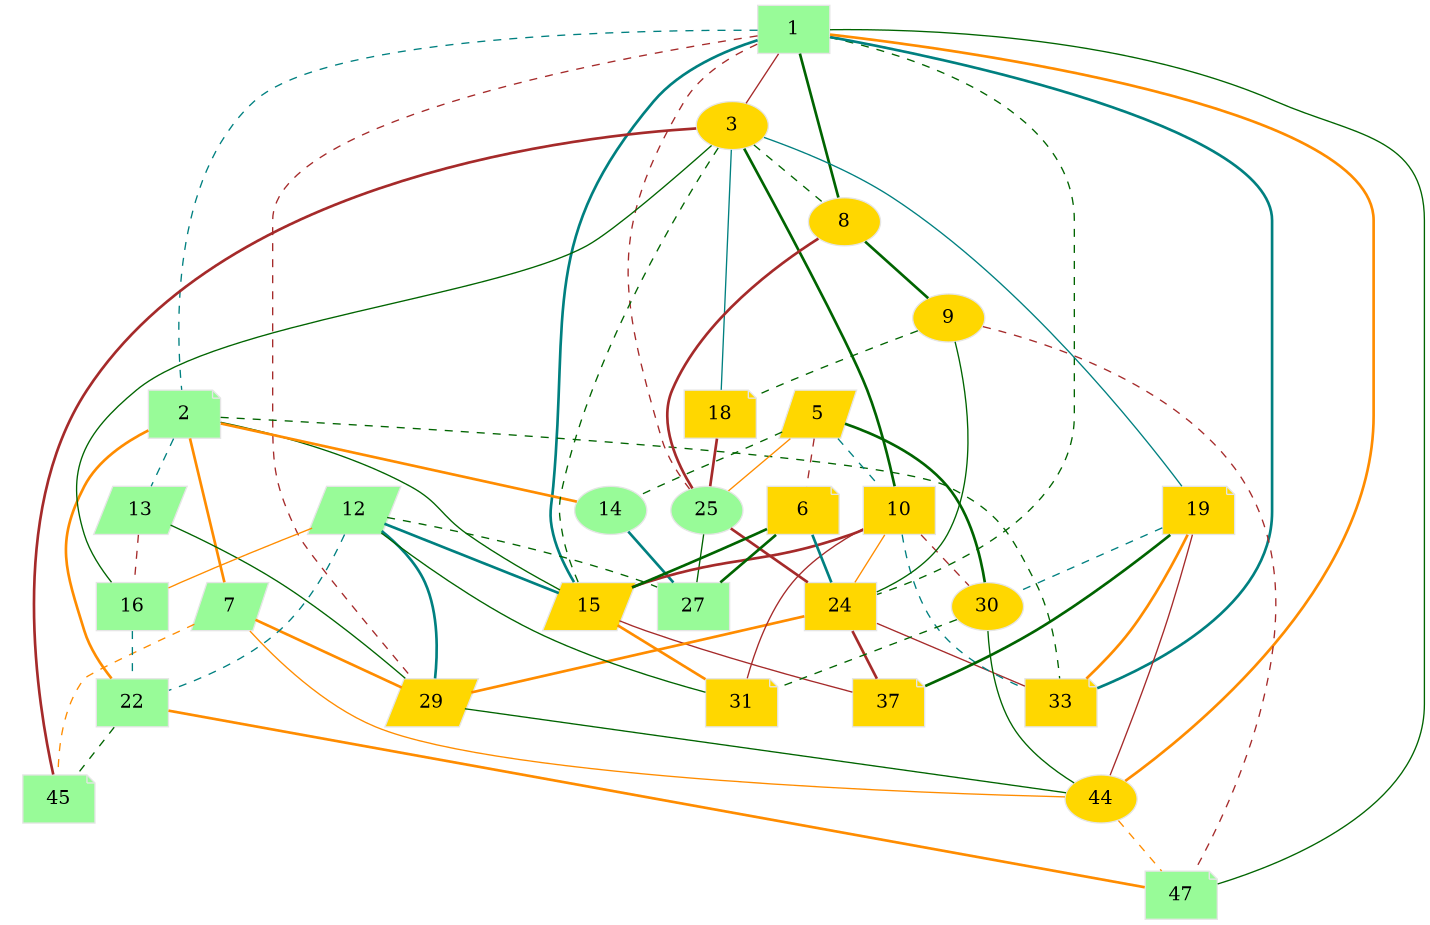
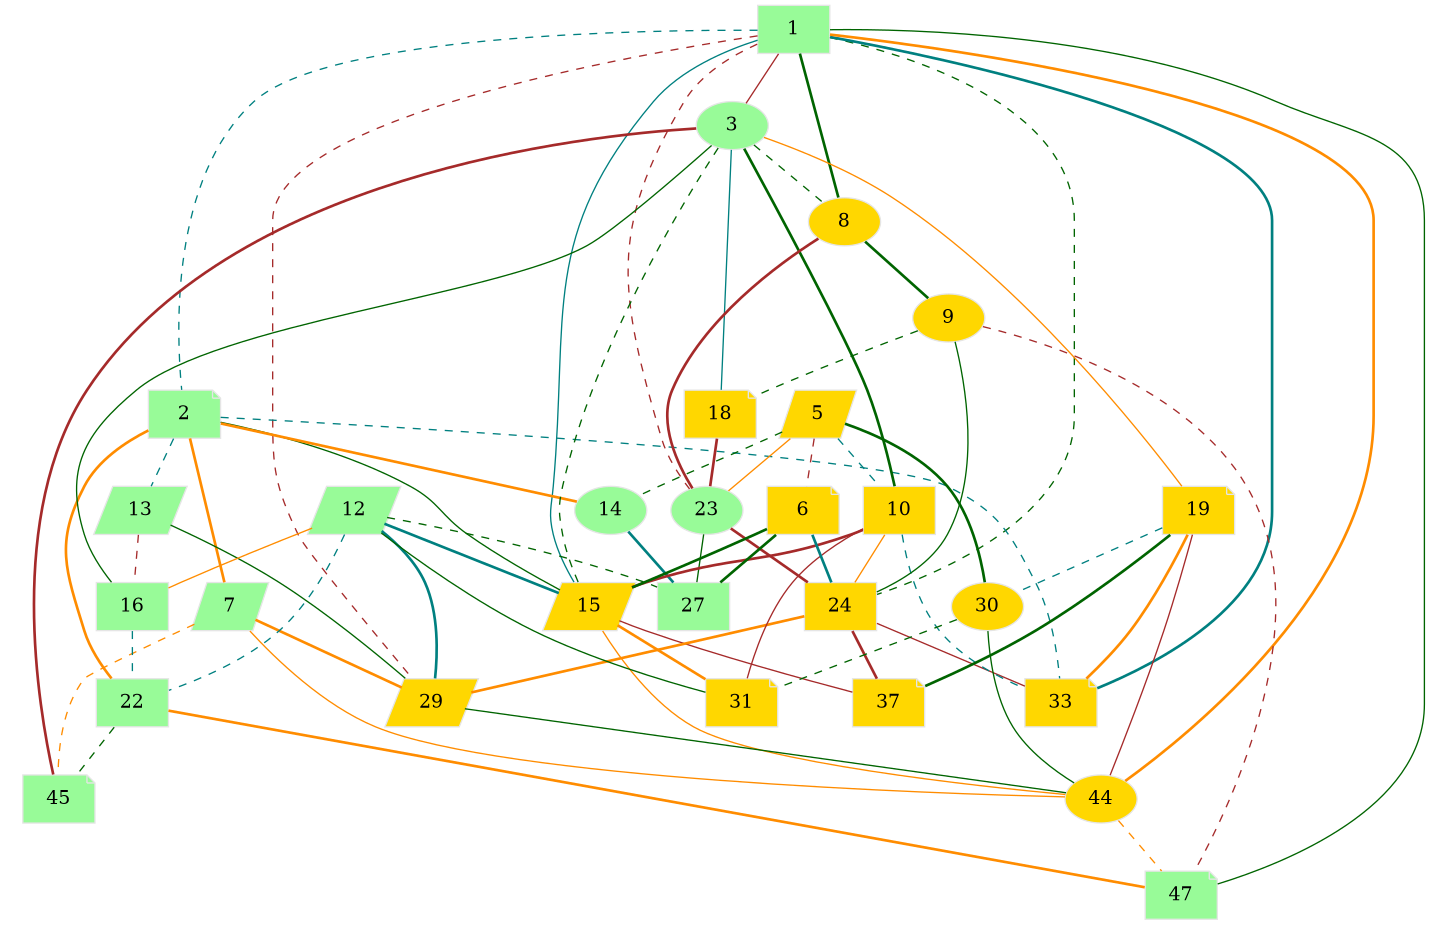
node "3": fillcolor gold -> palegreen
edge "1" -- "15": style bold -> solid
edge "3" -- "19": color teal -> darkorange
edge "2" -- "33": color darkgreen -> teal
node "25": label "25" -> "23"
edge "10" -- "30": removed
edge "15" -- "44": added
